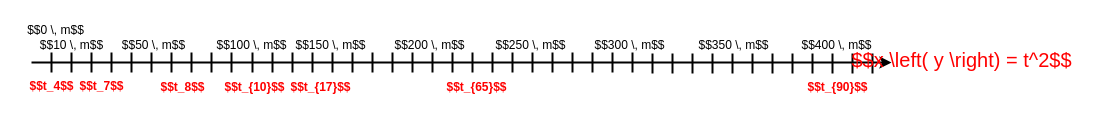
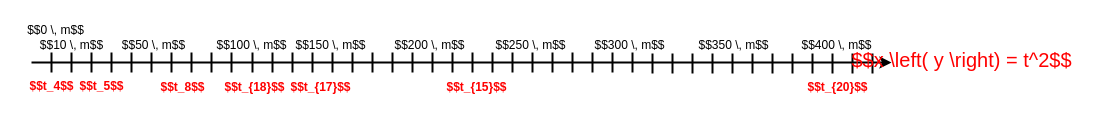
node "$$t_7$$": label "$$t_7$$" -> "$$t_5$$"
node "$$t_{10}$$": label "$$t_{10}$$" -> "$$t_{18}$$"
node "$$t_{65}$$": label "$$t_{65}$$" -> "$$t_{15}$$"
node "$$t_{90}$$": label "$$t_{90}$$" -> "$$t_{20}$$"
